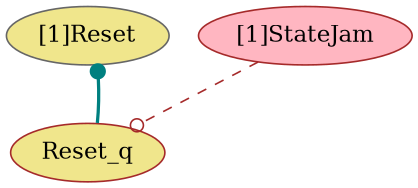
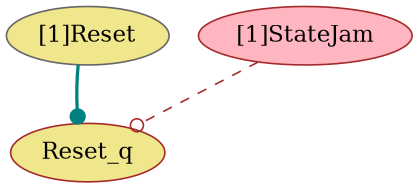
edge "Reset_q" -> "[1]Reset": reversed
